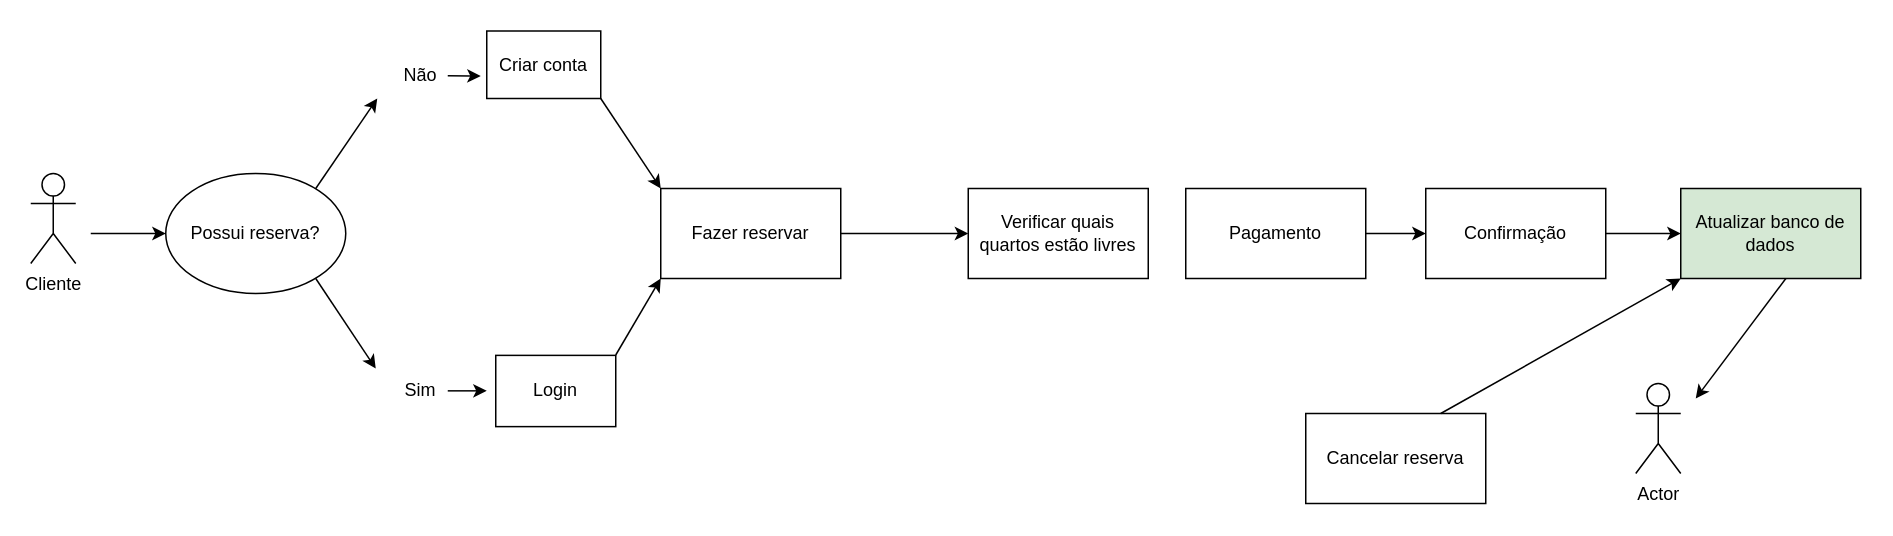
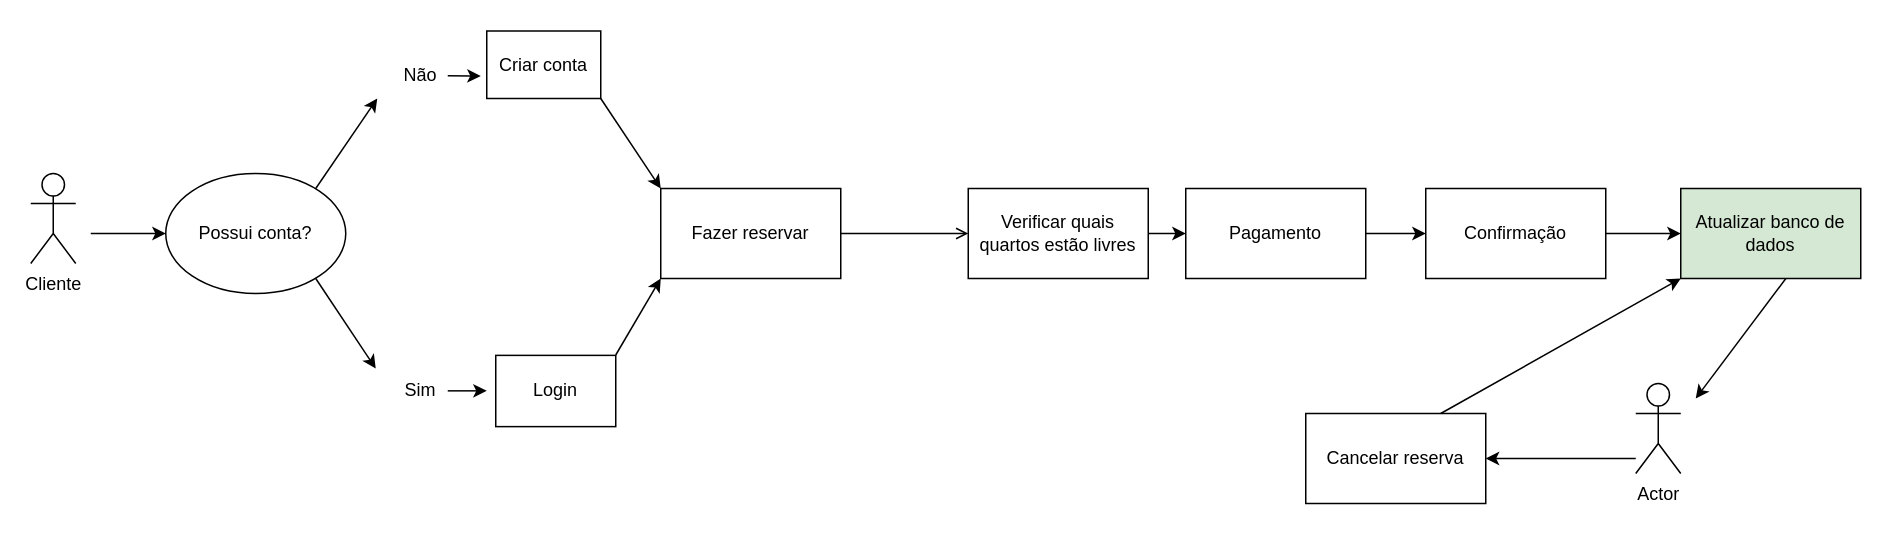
node "Possui reserva?": label "Possui reserva?" -> "Possui conta?"
edge "Fazer reservar" -> "Verificar quais quartos estão livres": arrowhead classic -> open
edge "Verificar quais quartos estão livres" -> "Pagamento": added
edge "Actor" -> "Cancelar reserva": added
